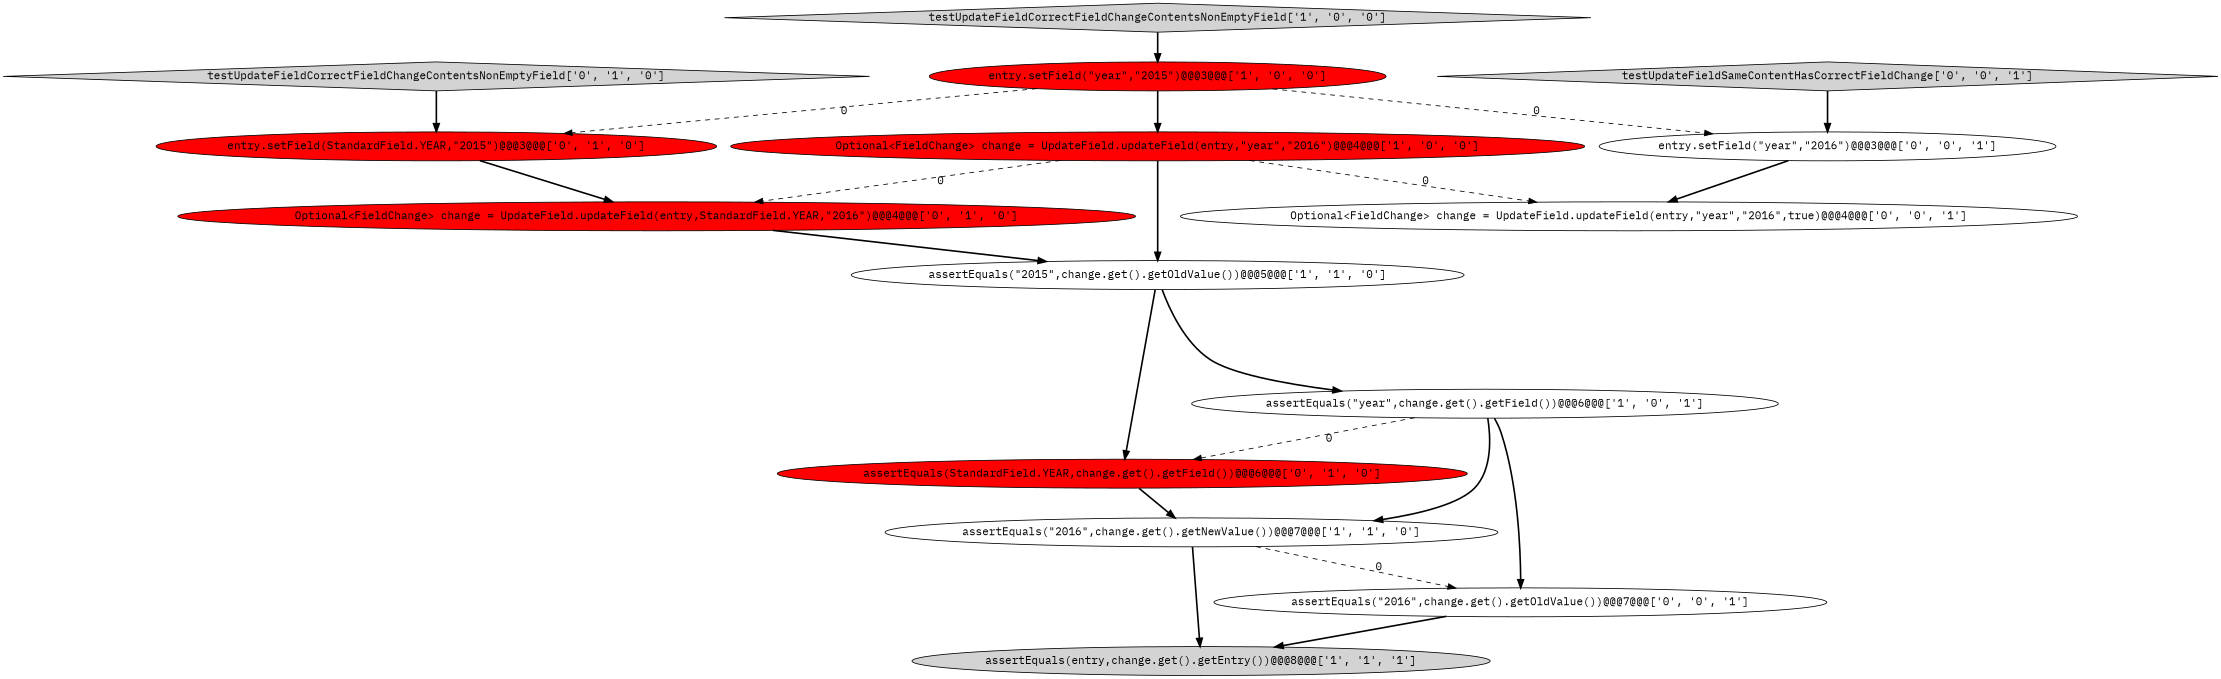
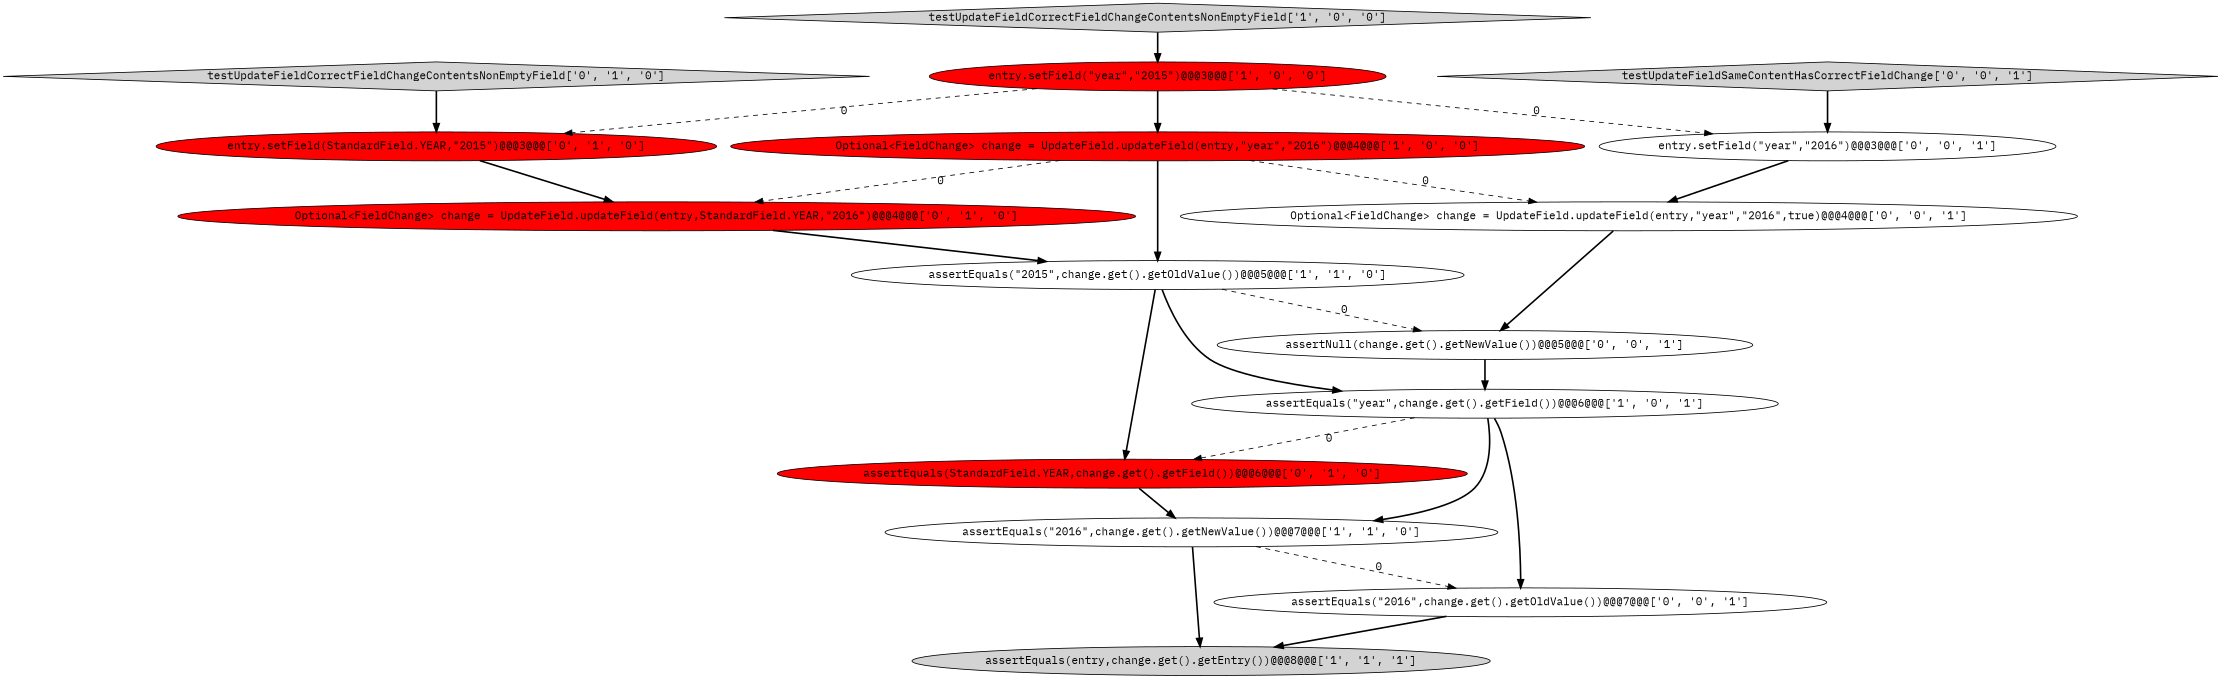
node "assertNull(change.get().getNewValue())@@@5@@@['0', '0', '1']": added
